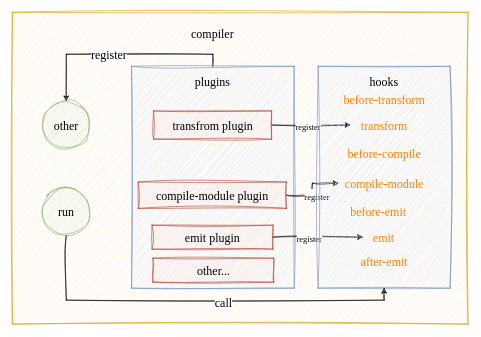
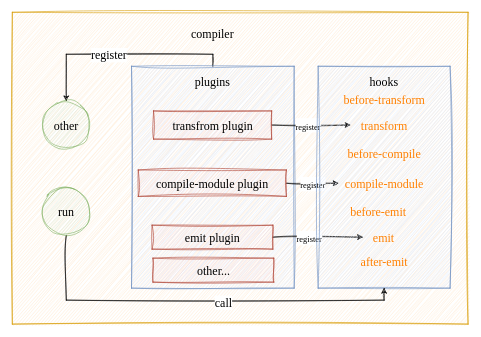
node "compile-module plugin": moved (212, 195) -> (212, 183)
